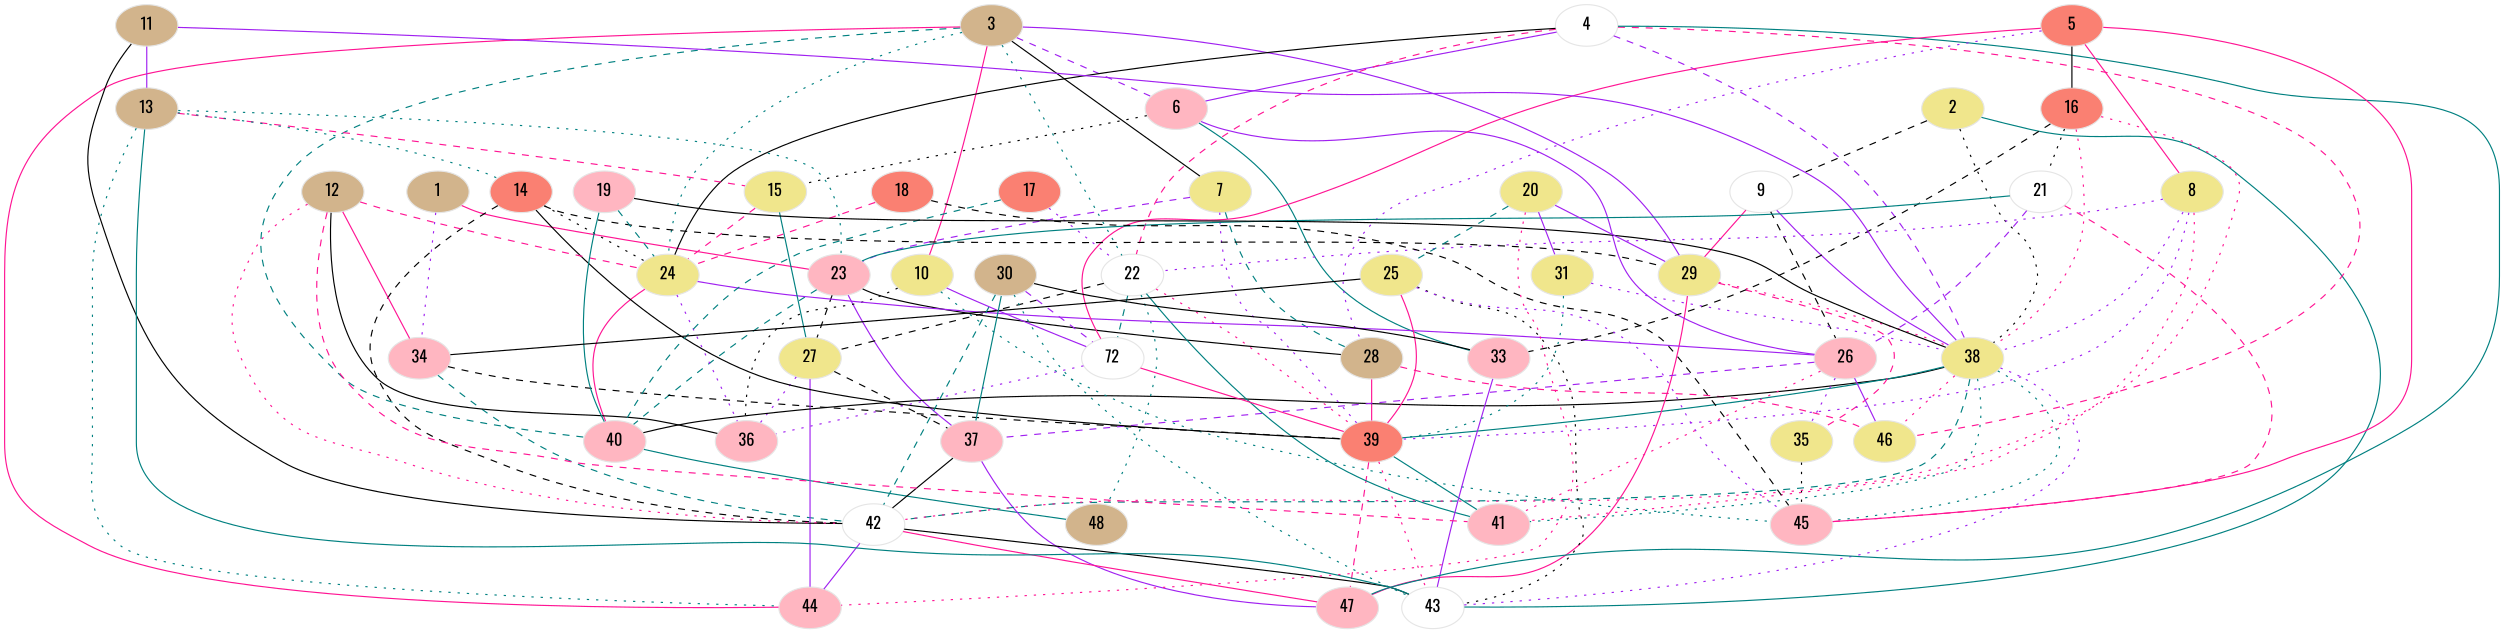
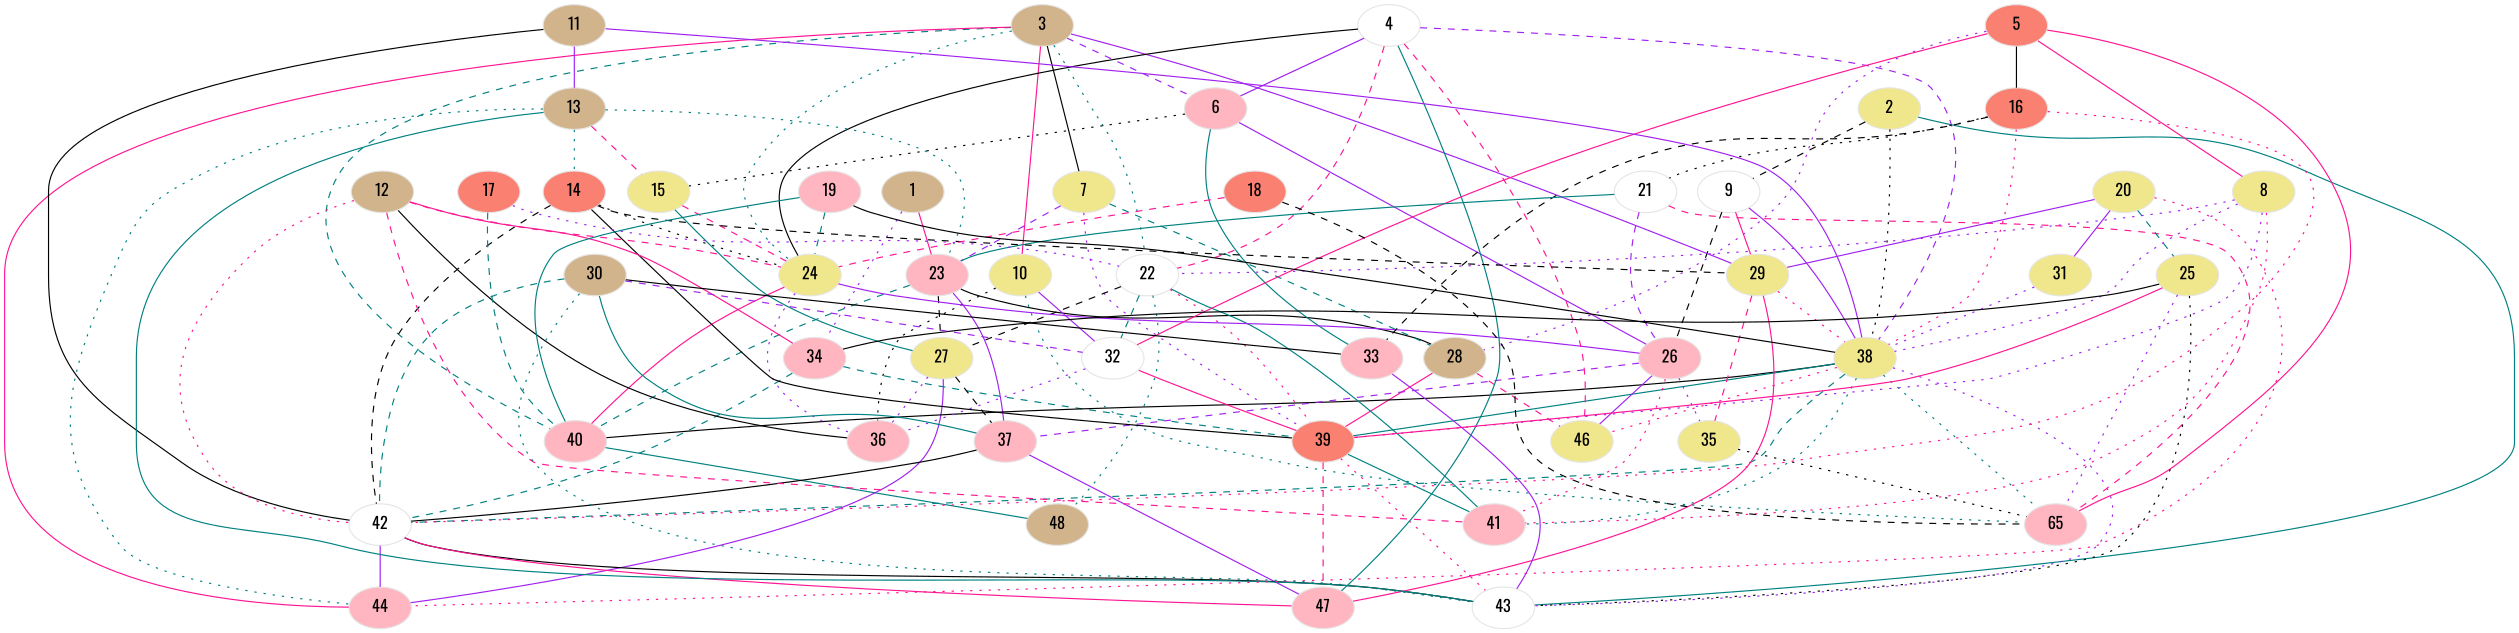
node "72": label "72" -> "32"
edge "31" -- "39": removed
edge "34" -- "39": color black -> teal
node "45": label "45" -> "65"
